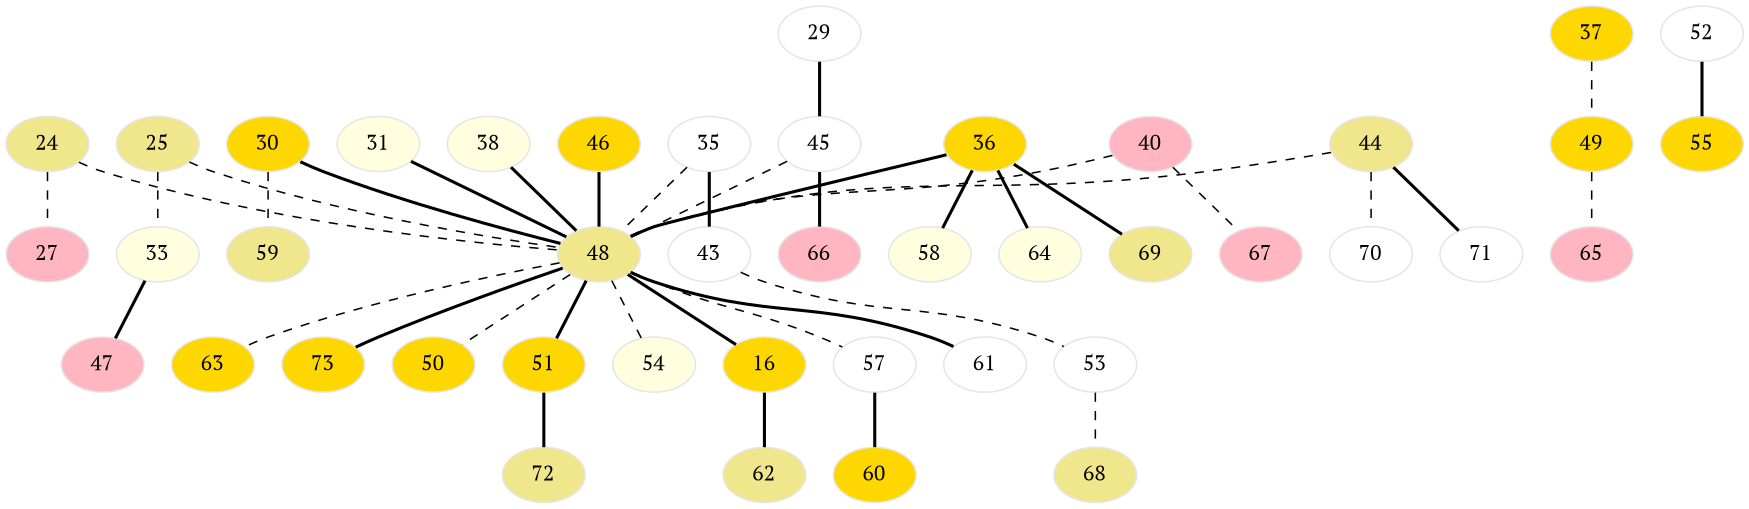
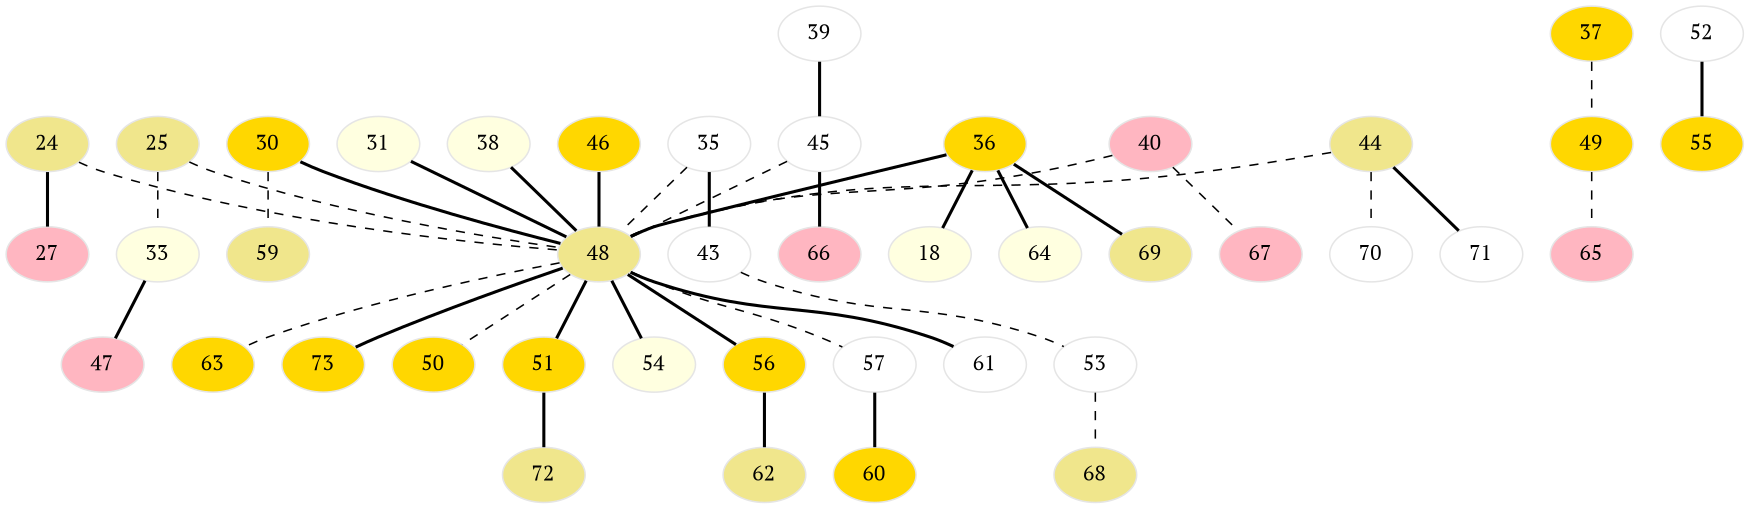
node "29": label "29" -> "39"
edge "24" -- "27": style dashed -> bold
node "58": label "58" -> "18"
edge "48" -- "54": style dashed -> bold
node "16": label "16" -> "56"
